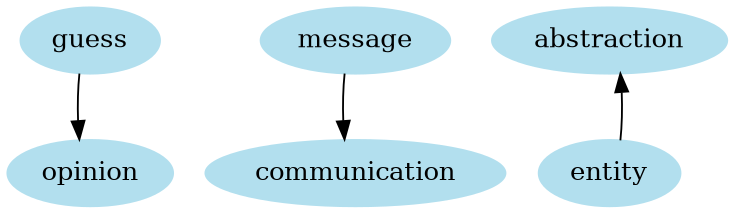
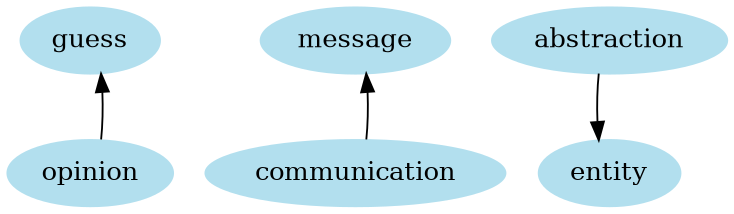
edge "guess" -> "opinion": reversed
edge "message" -> "communication": reversed
edge "entity" -> "abstraction": reversed
